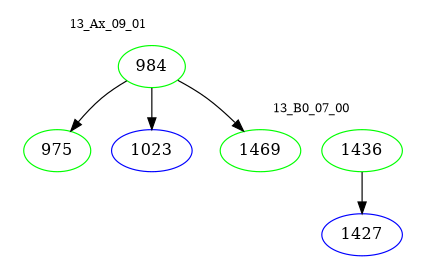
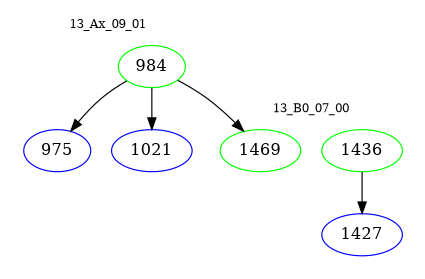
node "975": color green -> blue
node "1023": label "1023" -> "1021"
